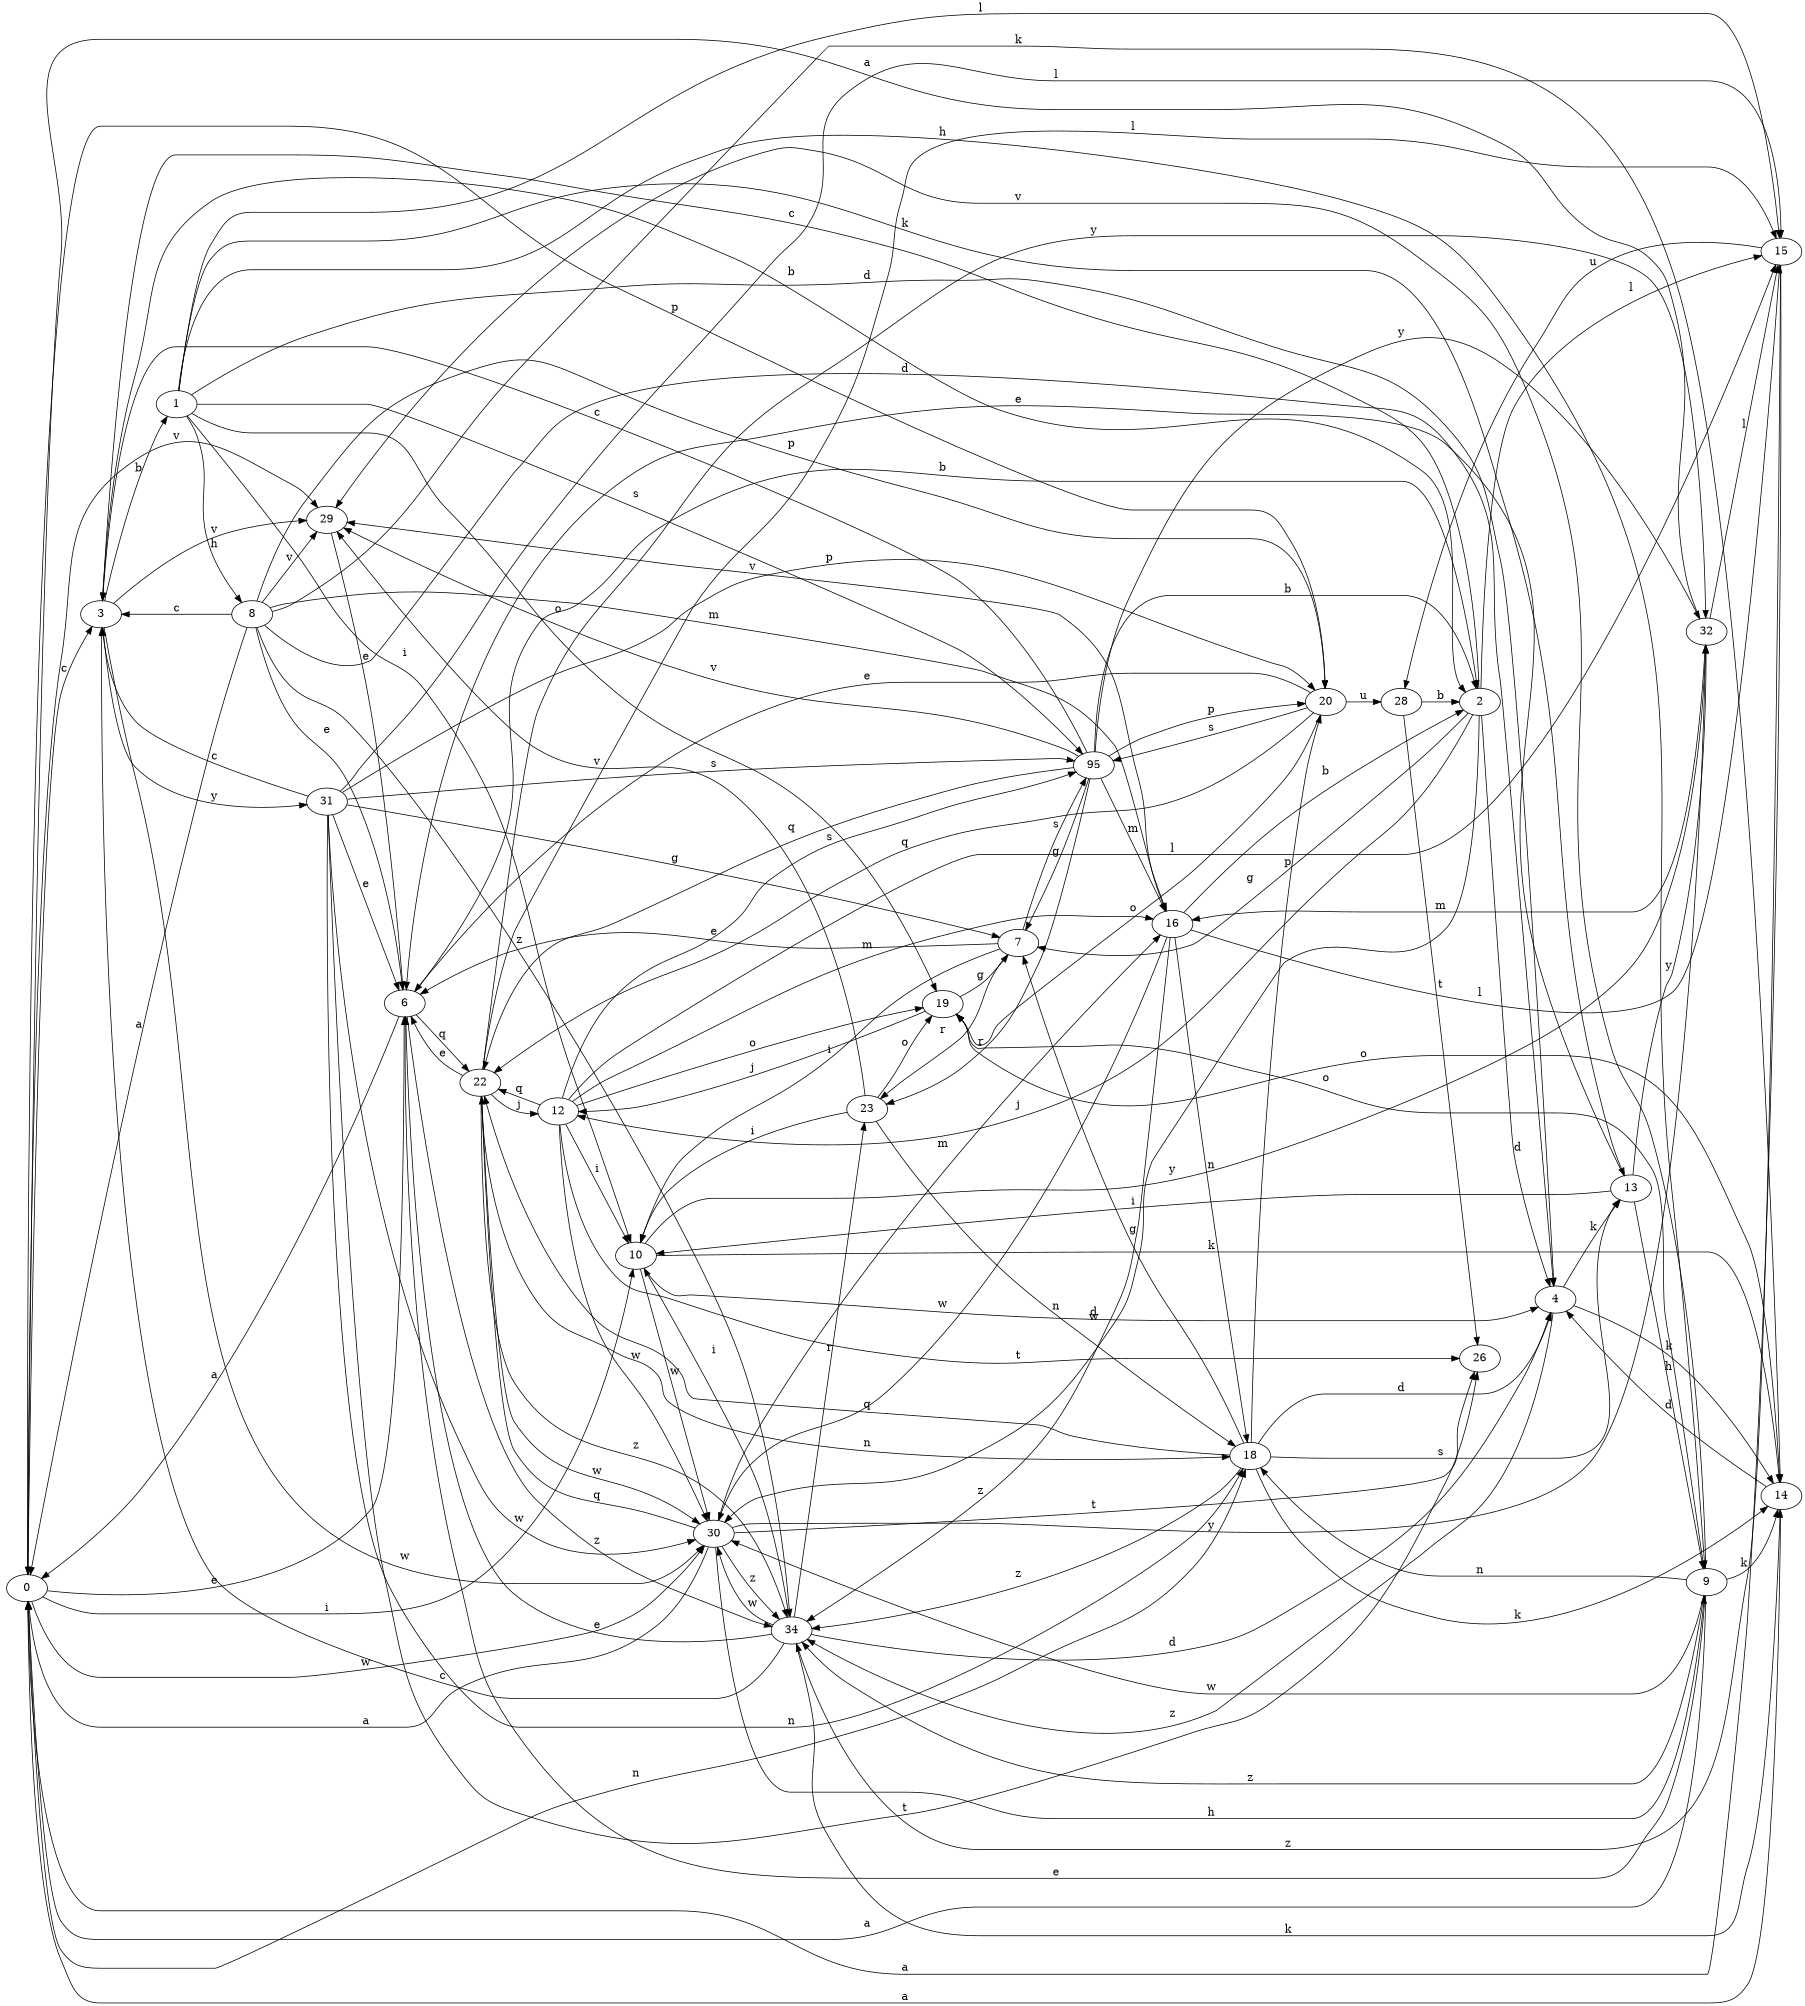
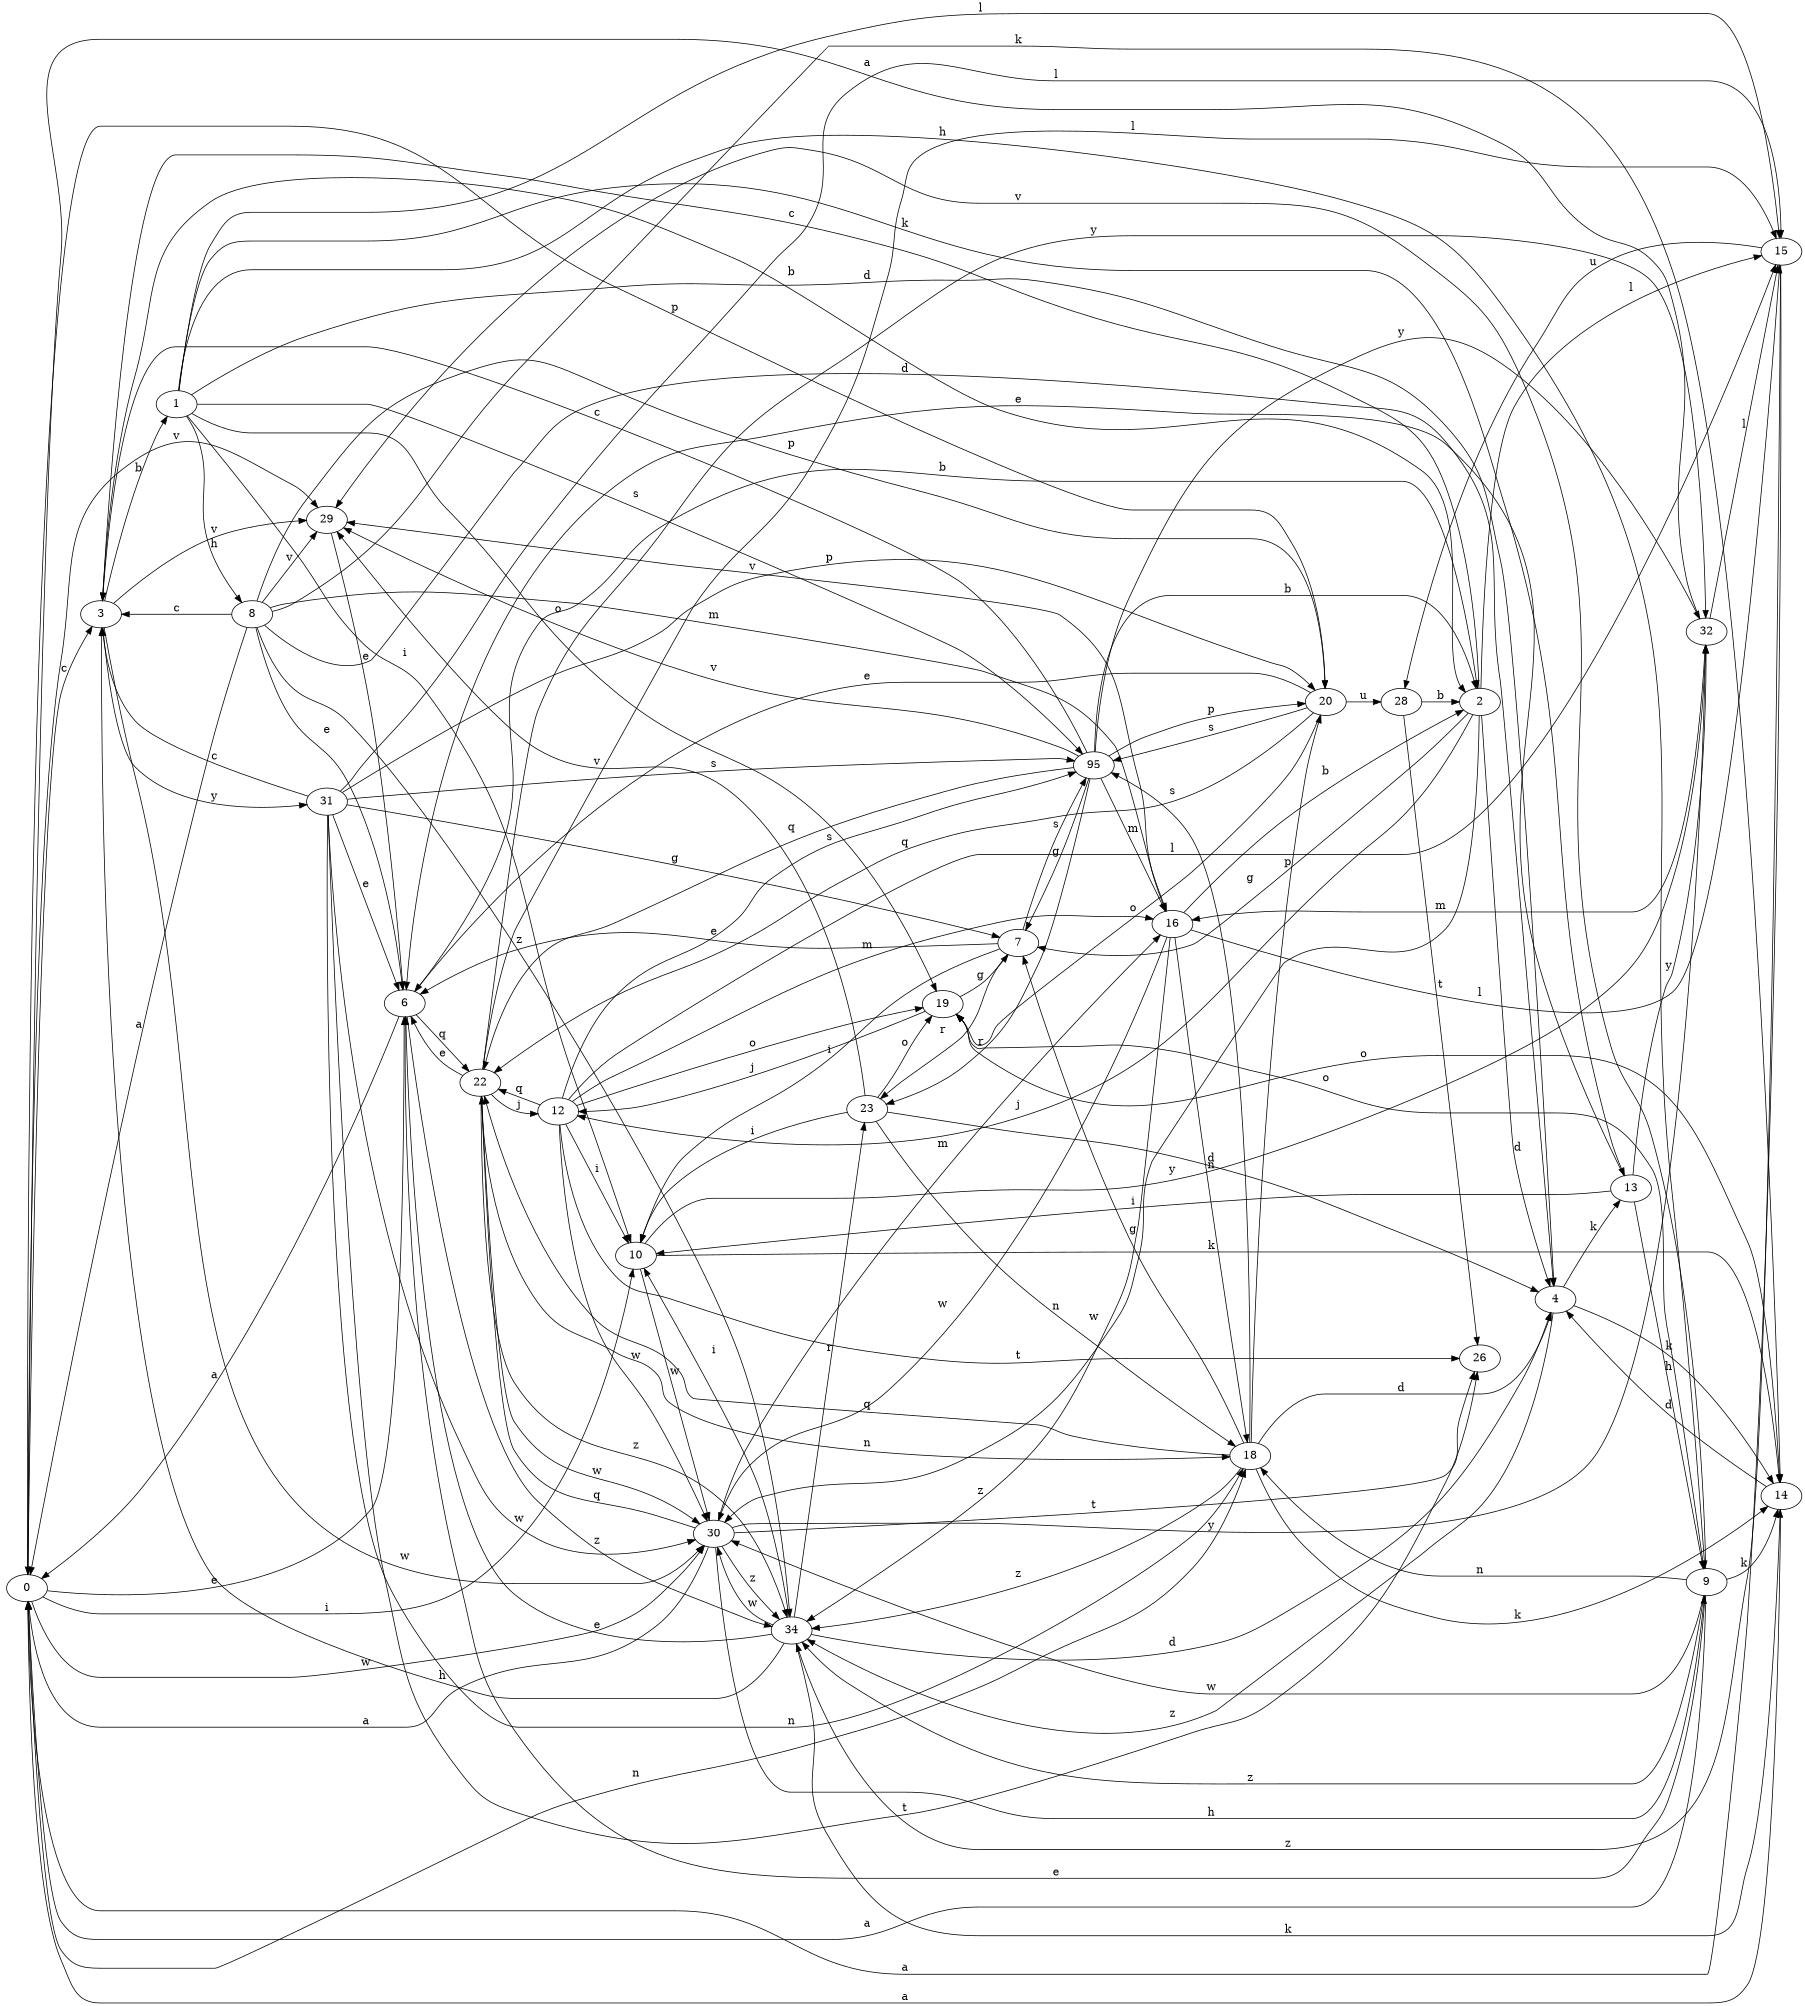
edge "10" -> "4": now "23" -> "4"
edge "18" -> "13": now "18" -> "95"
edge "34" -> "3": label "c" -> "h"
